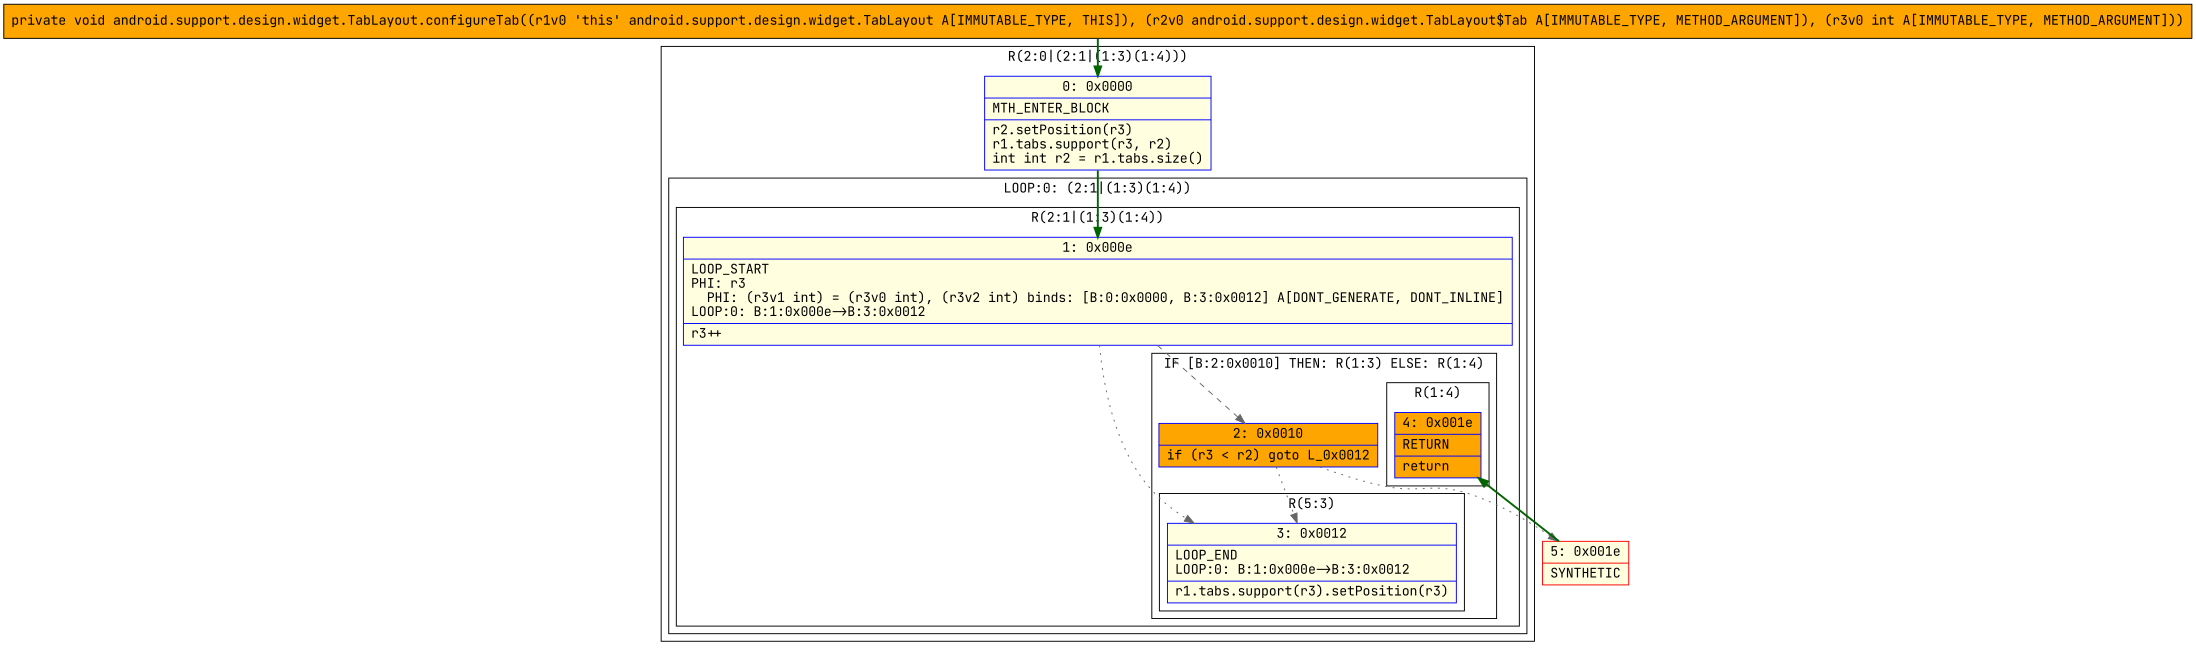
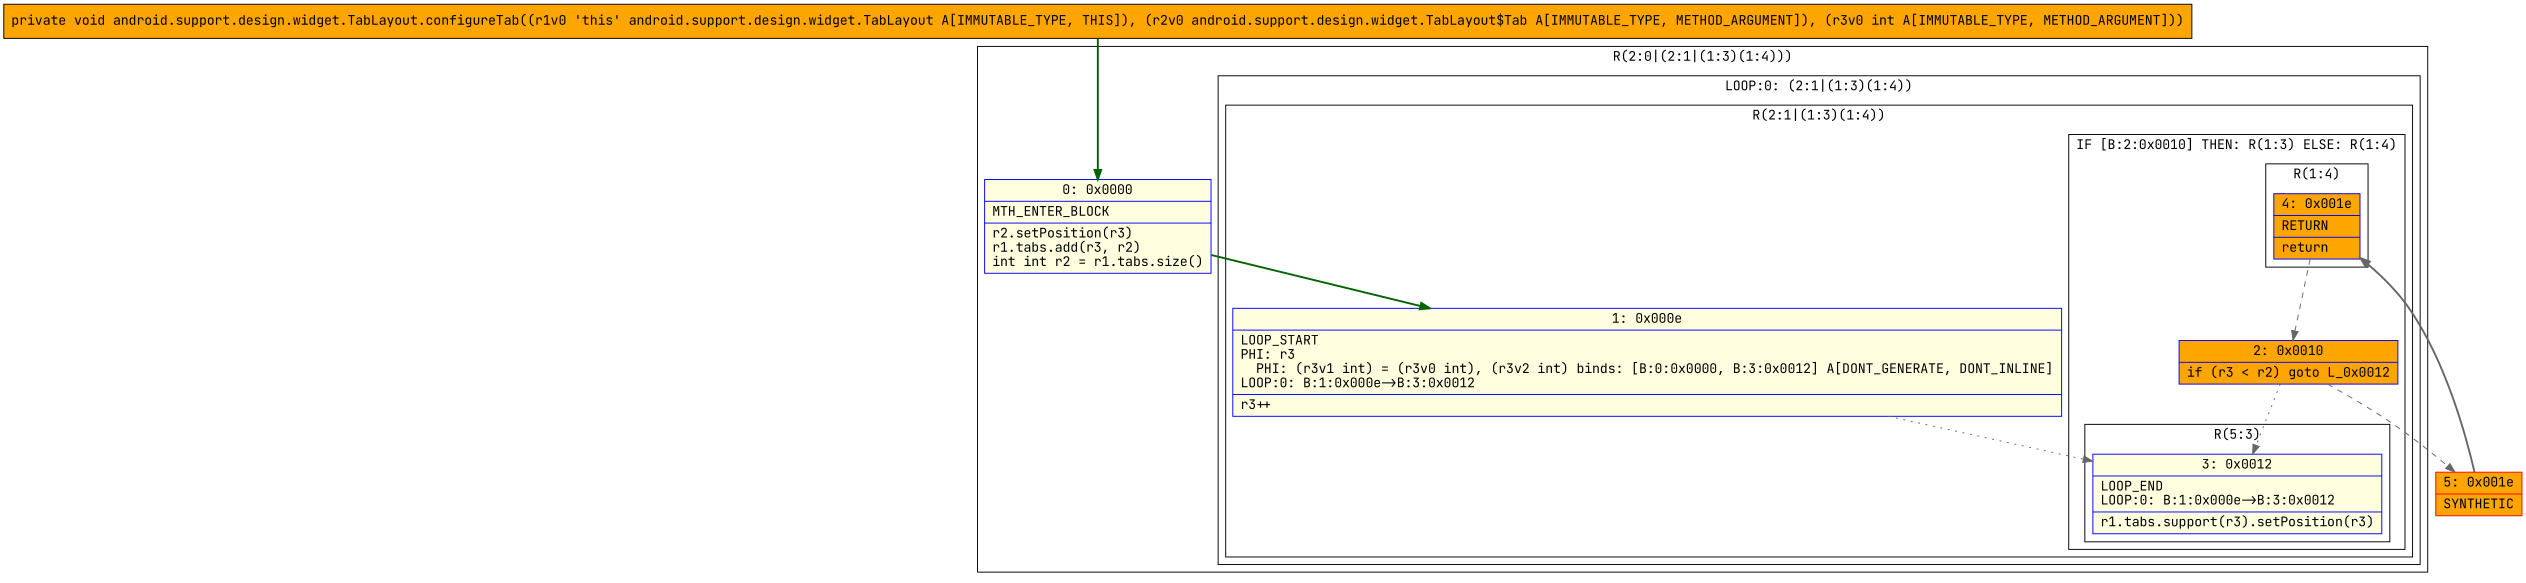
node "0: 0x0000": text "r1.tabs.support(r3, r2)" -> "r1.tabs.add(r3, r2)"
edge "1: 0x000e" -> "2: 0x0010": now "4: 0x001e" -> "2: 0x0010"
edge "2: 0x0010" -> "5: 0x001e": style dotted -> dashed
edge "5: 0x001e" -> "4: 0x001e": color darkgreen -> gray40
node "5: 0x001e": fillcolor lightyellow -> orange
